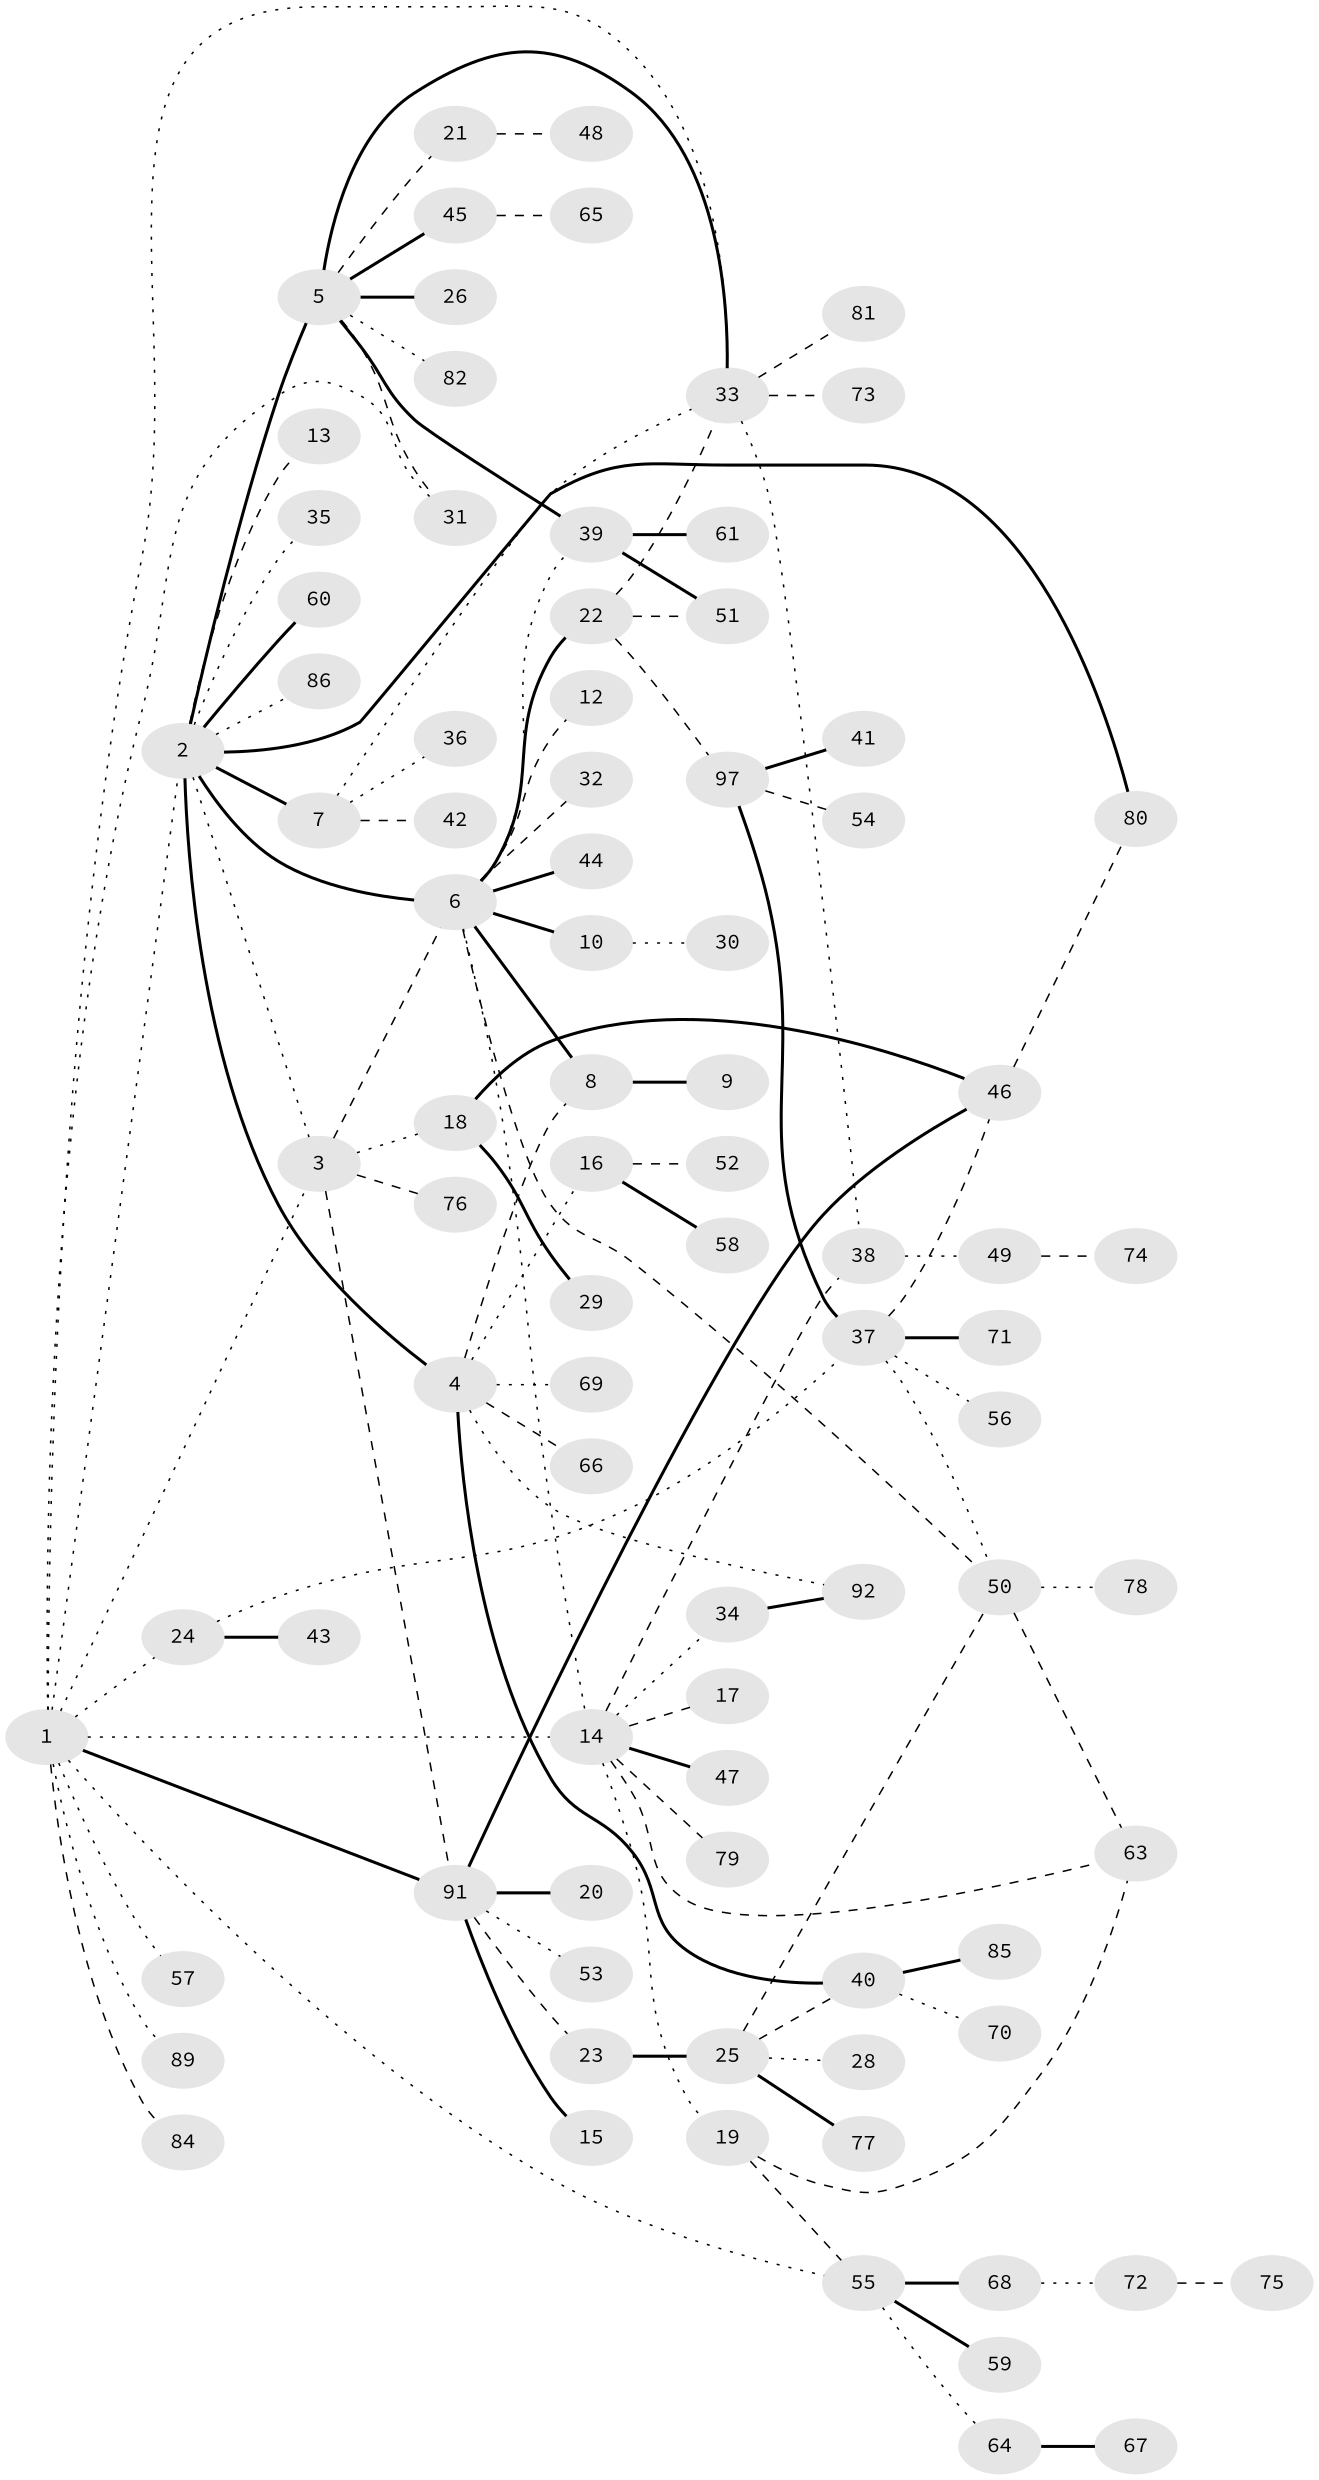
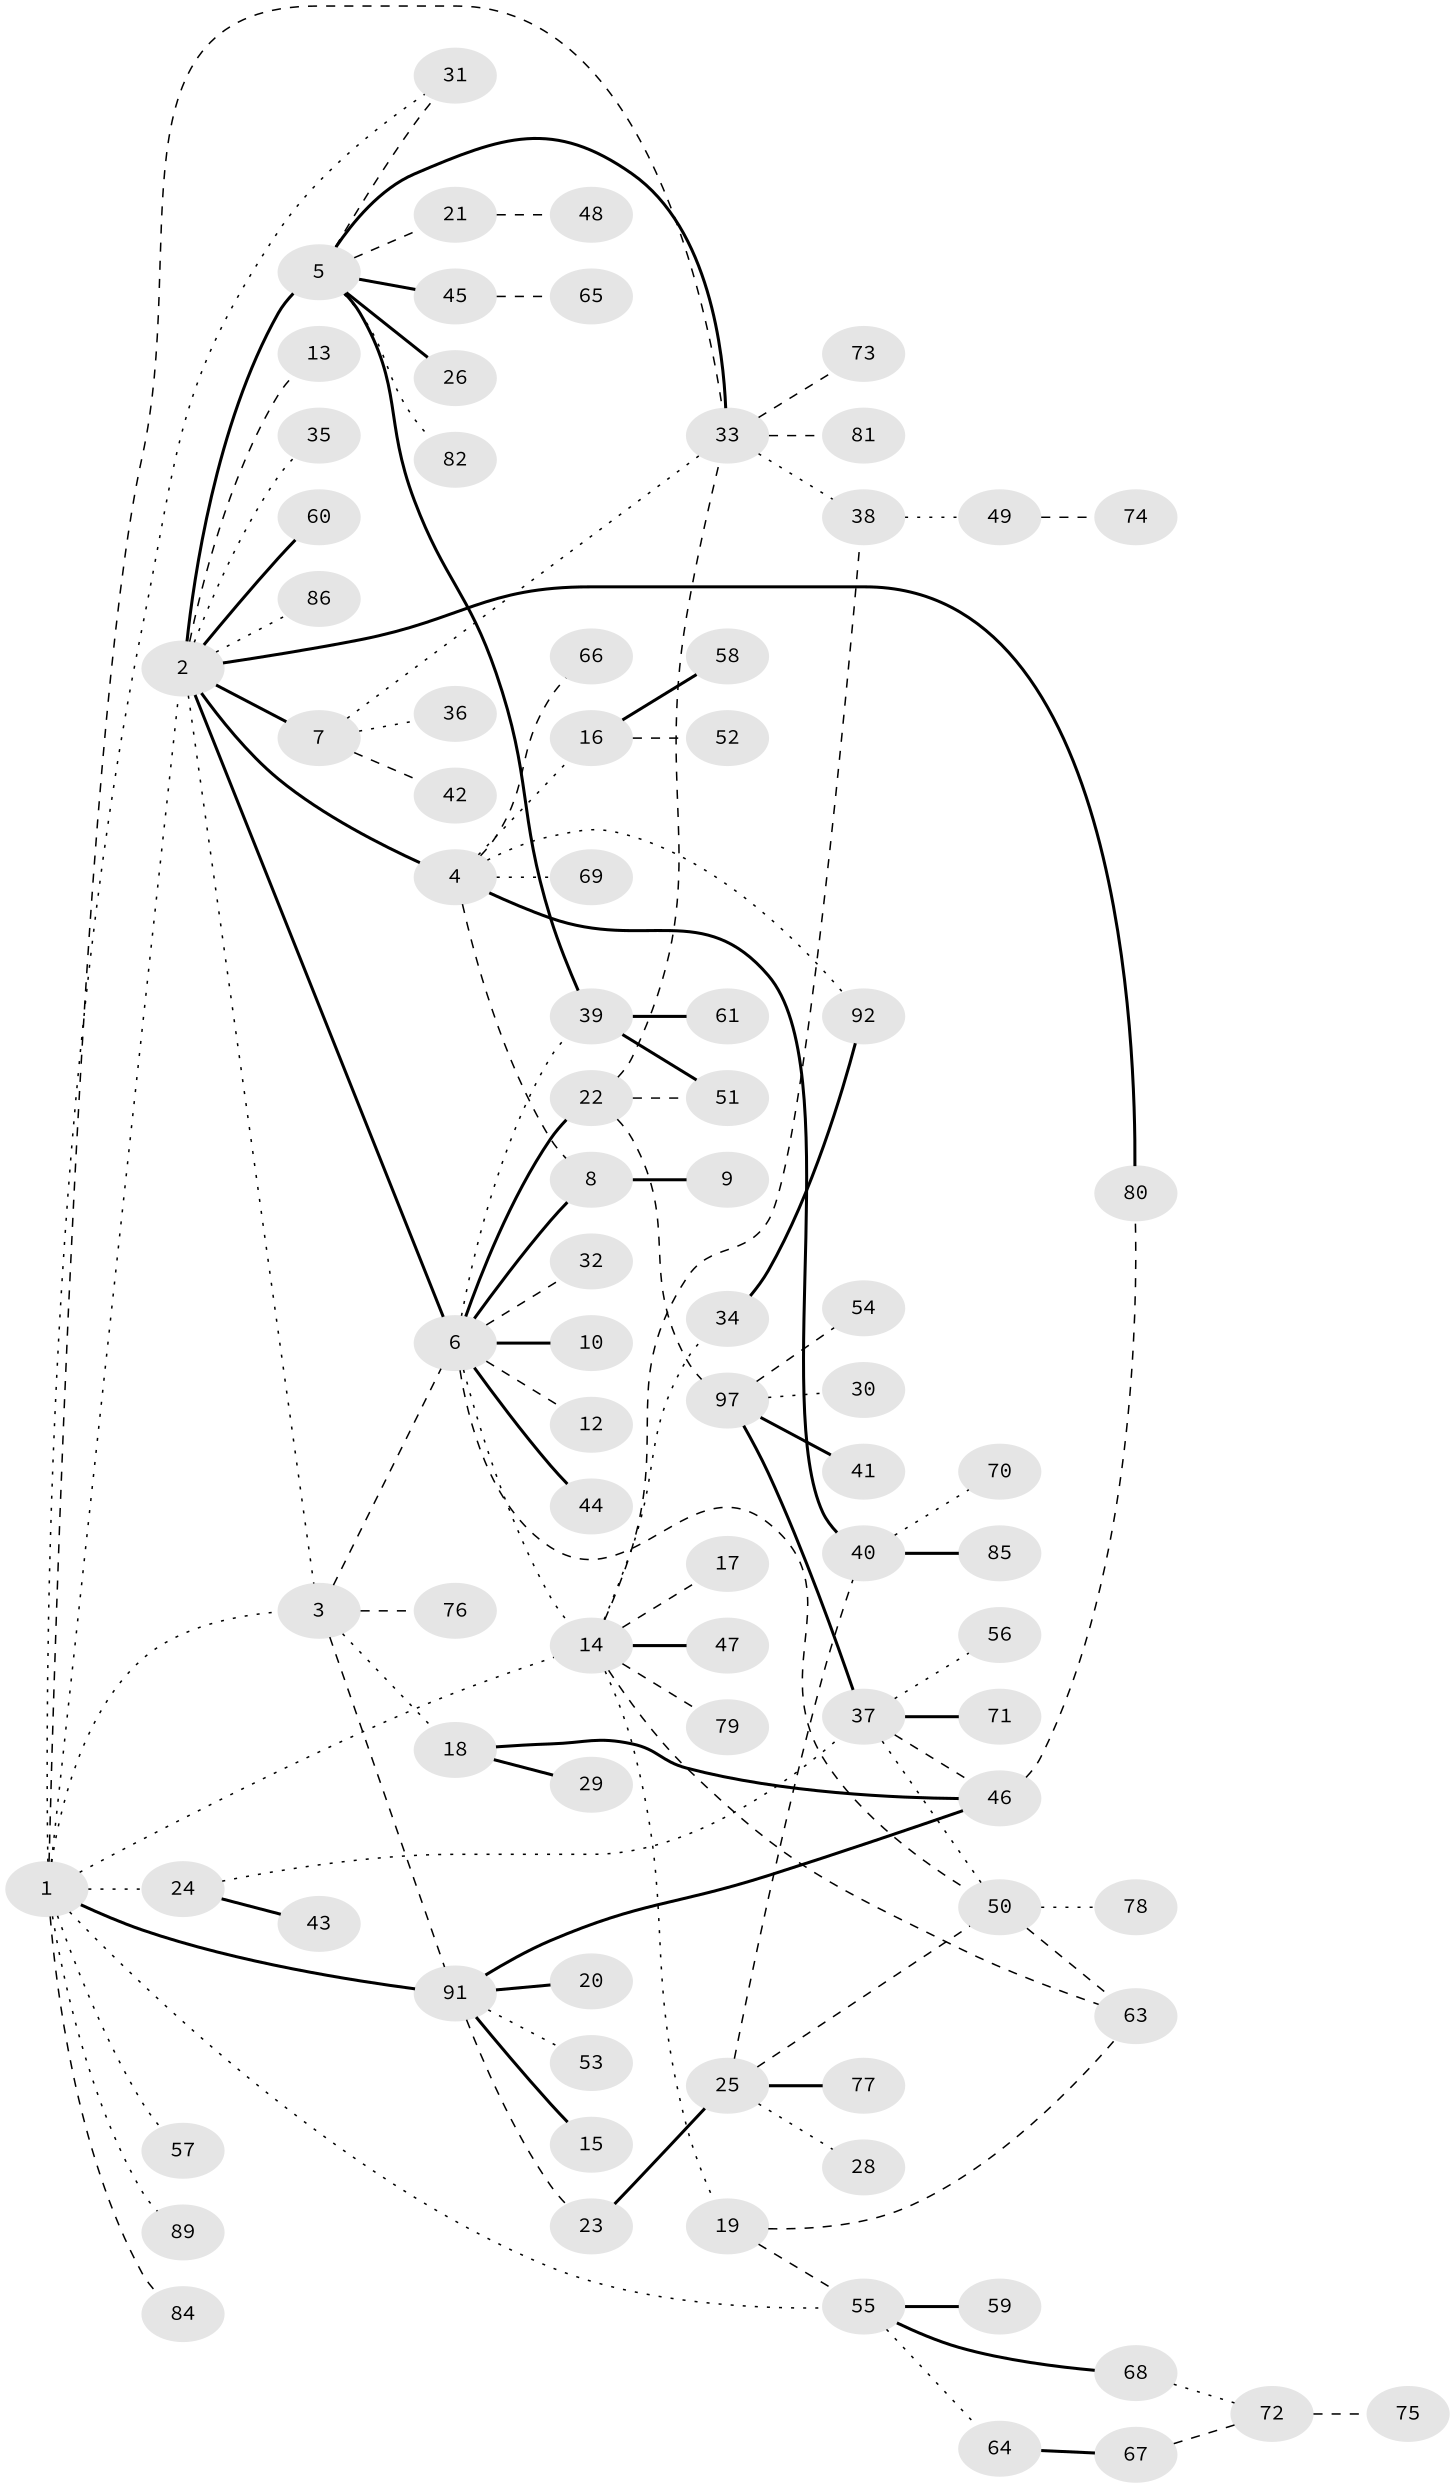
edge "33" -- "1": style dotted -> dashed
edge "10" -- "30": now "97" -- "30"
edge "72" -- "67": added
